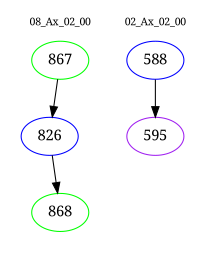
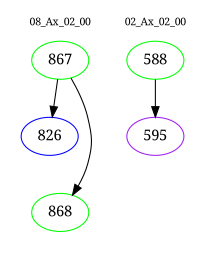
node "588": color blue -> green
edge "826" -> "868": now "867" -> "868"
